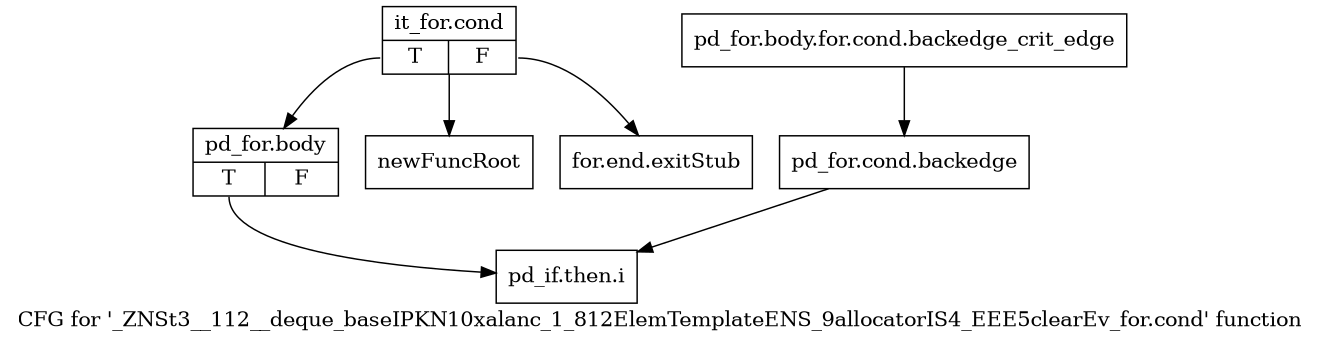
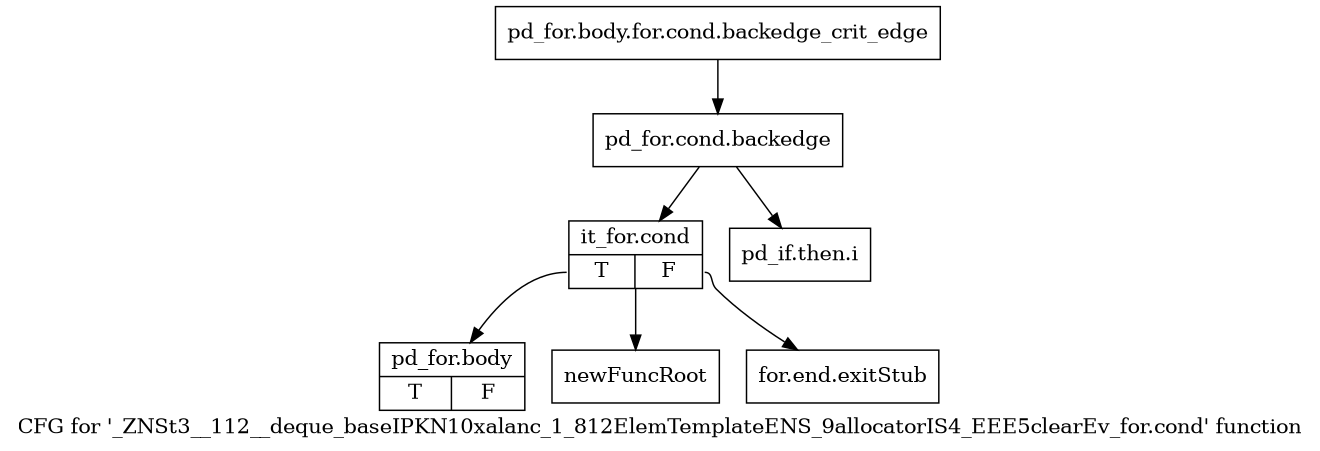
edge "pd_for.cond.backedge" -> "it_for.cond": added
edge "pd_for.body" -> "pd_if.then.i": removed
